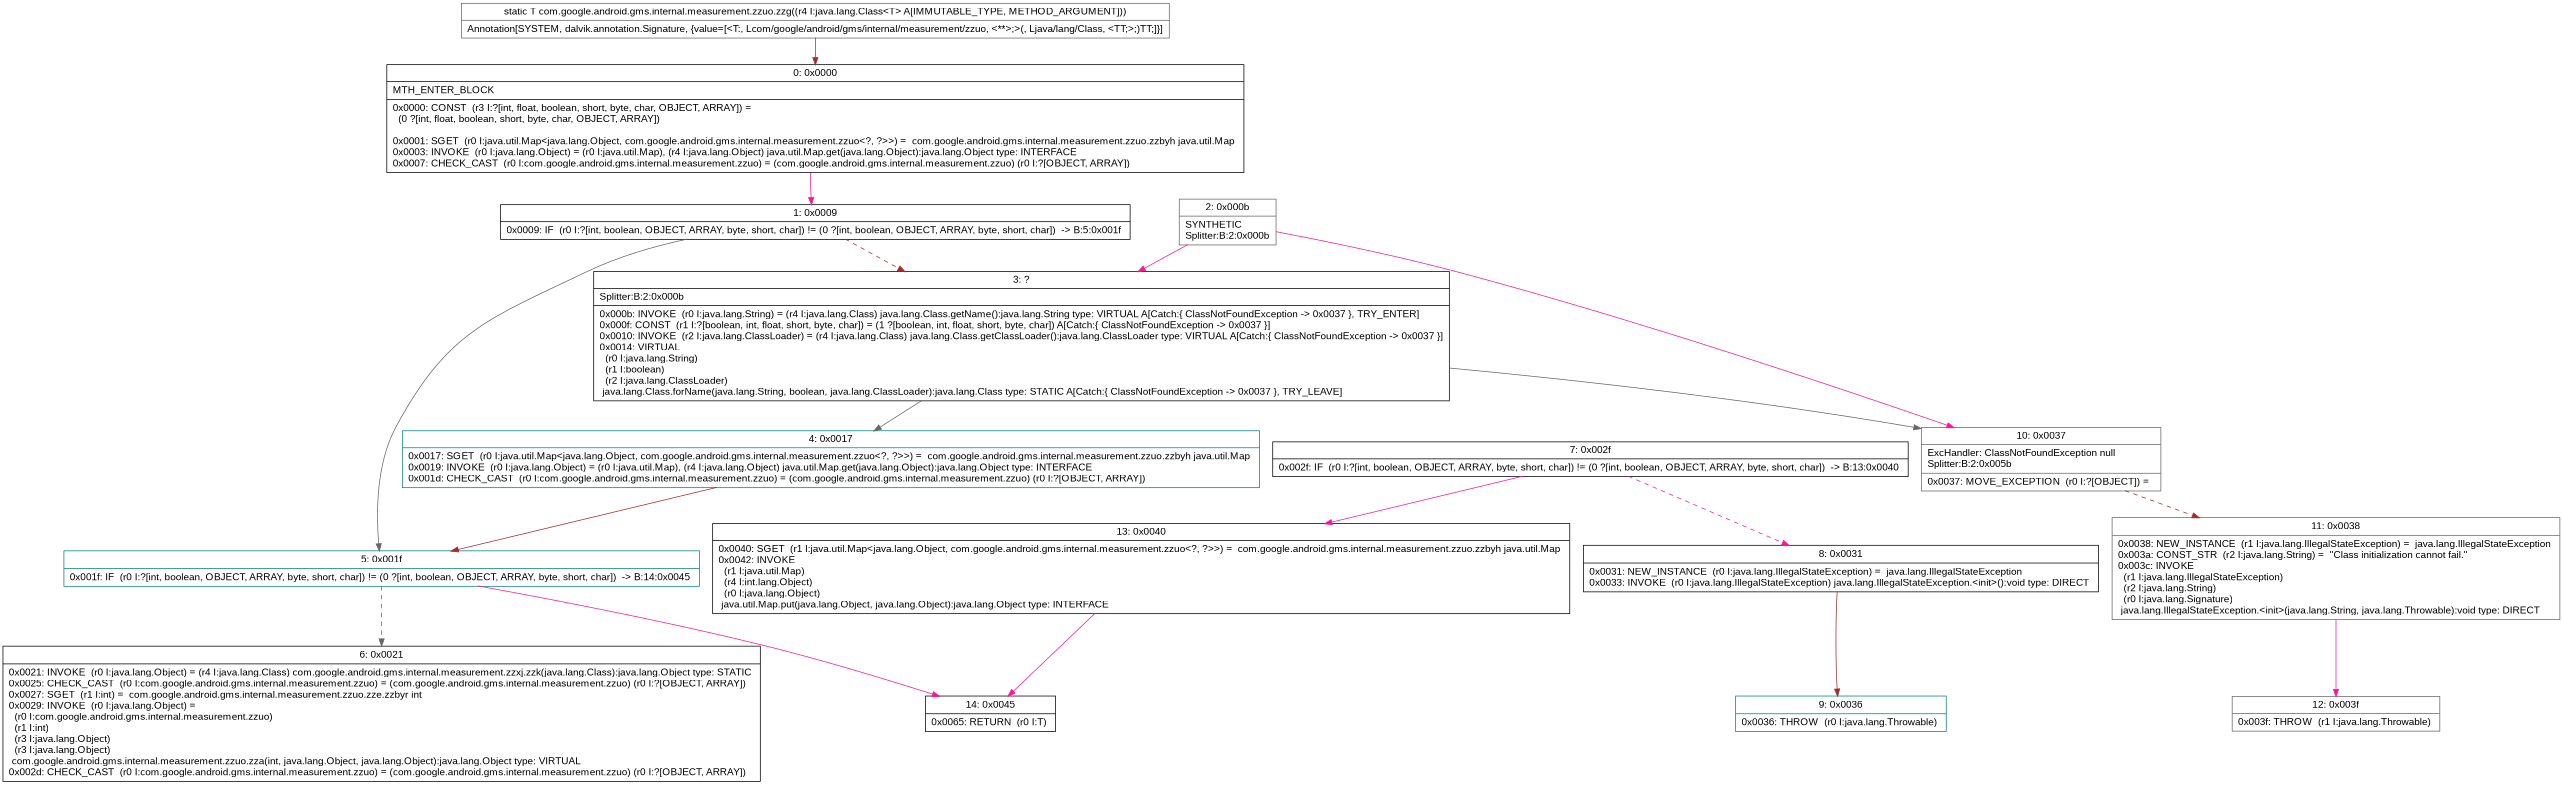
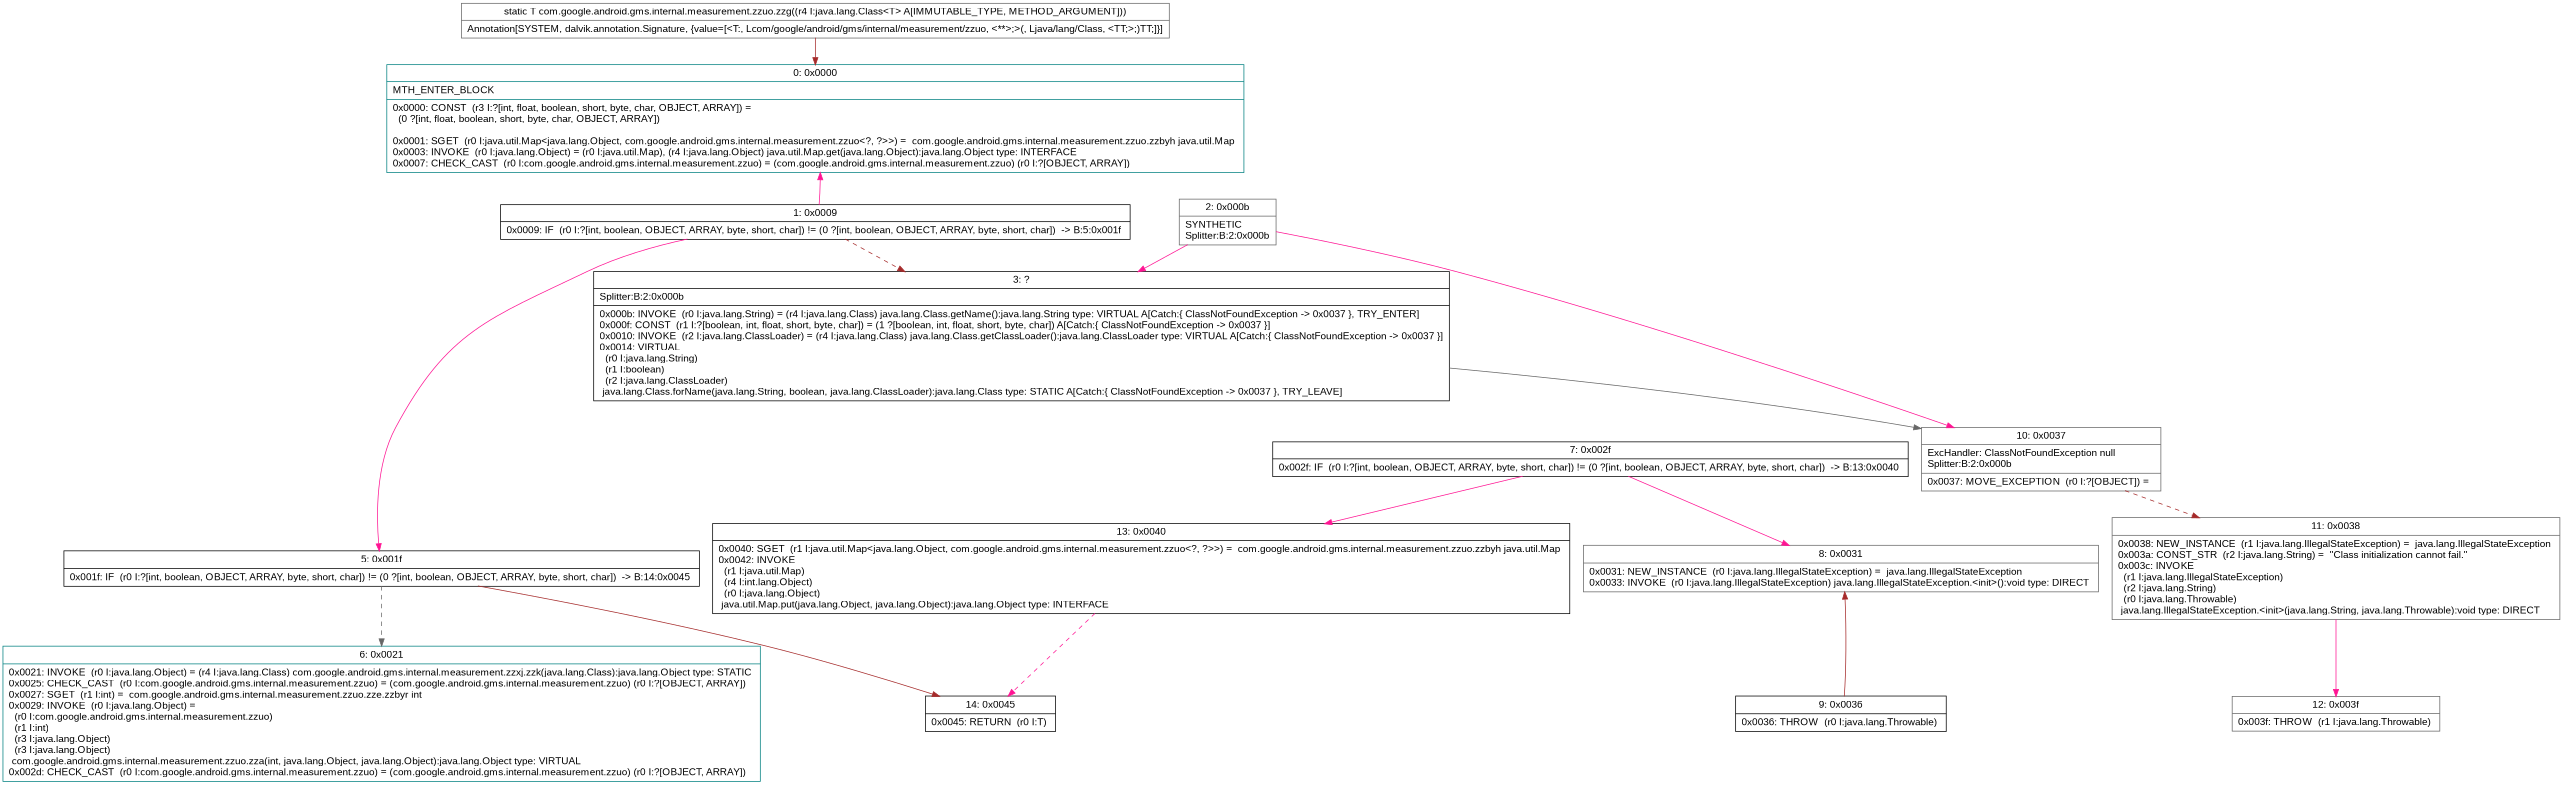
node "0: 0x0000": color black -> teal
edge "0: 0x0000" -> "1: 0x0009": reversed
edge "1: 0x0009" -> "5: 0x001f": color gray40 -> deeppink
node "4: 0x0017": removed
node "10: 0x0037": text "Splitter:B:2:0x005b" -> "Splitter:B:2:0x000b"
edge "7: 0x002f" -> "8: 0x0031": style dashed -> solid
node "5: 0x001f": color teal -> black
node "8: 0x0031": color black -> gray40
node "11: 0x0038": text "(r0 I:java.lang.Signature)" -> "(r0 I:java.lang.Throwable)"
edge "5: 0x001f" -> "14: 0x0045": color deeppink -> brown
edge "8: 0x0031" -> "9: 0x0036": reversed
edge "13: 0x0040" -> "14: 0x0045": style solid -> dashed
node "6: 0x0021": color black -> teal
node "9: 0x0036": color teal -> black
node "14: 0x0045": text "0x0065: RETURN  (r0 I:T)" -> "0x0045: RETURN  (r0 I:T)"
